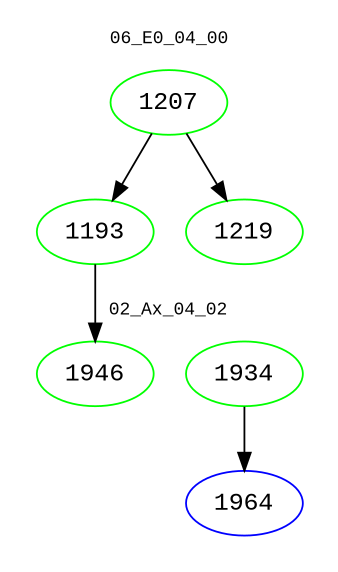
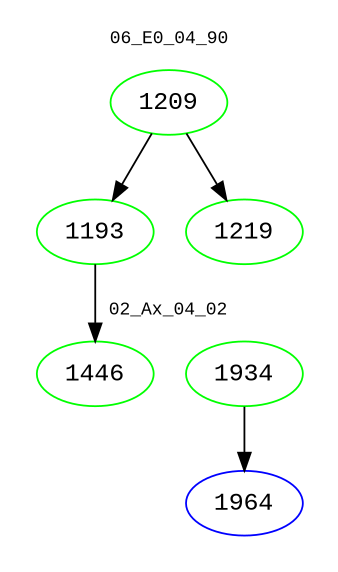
cluster "06_E0_04_00": label "06_E0_04_00" -> "06_E0_04_90"
node "1207": label "1207" -> "1209"
node "1946": label "1946" -> "1446"
